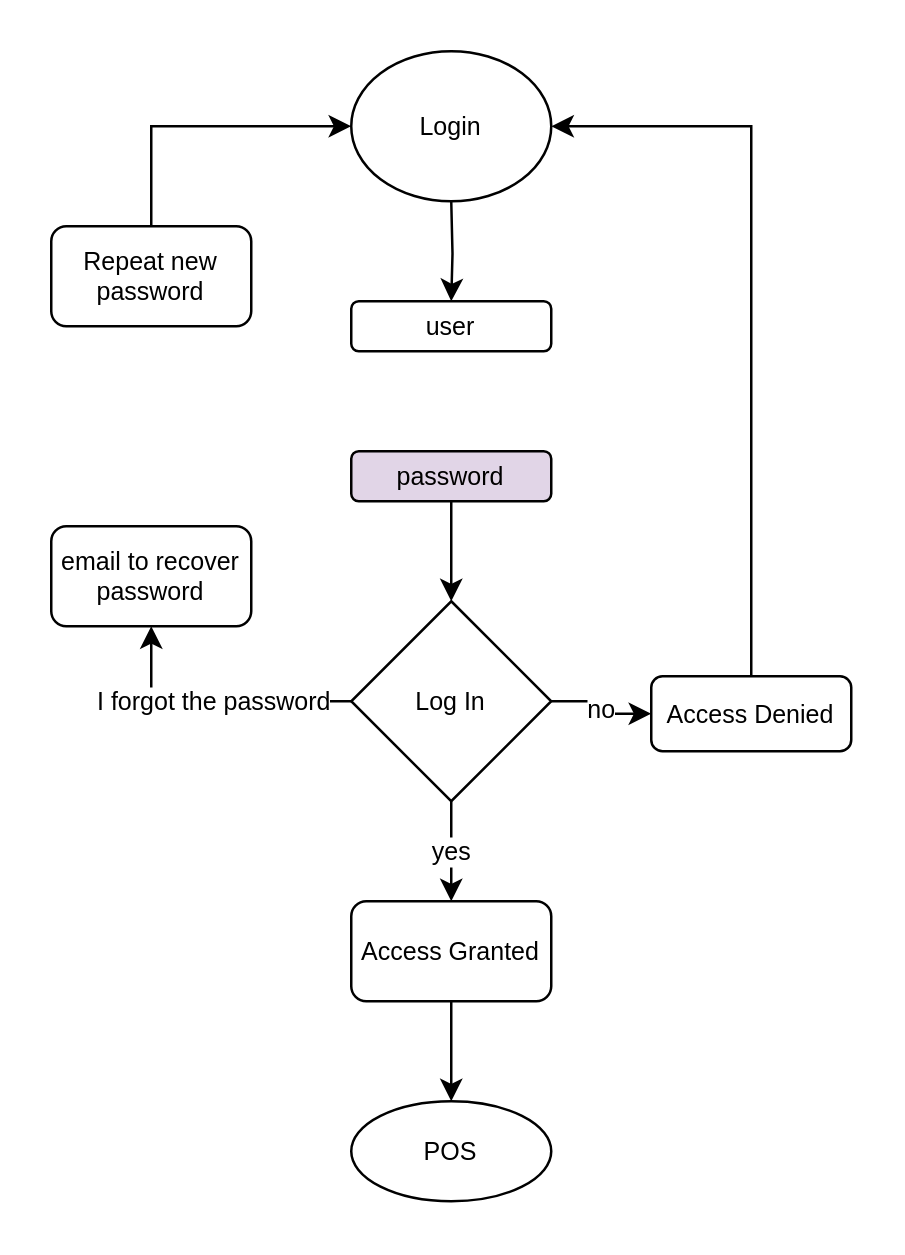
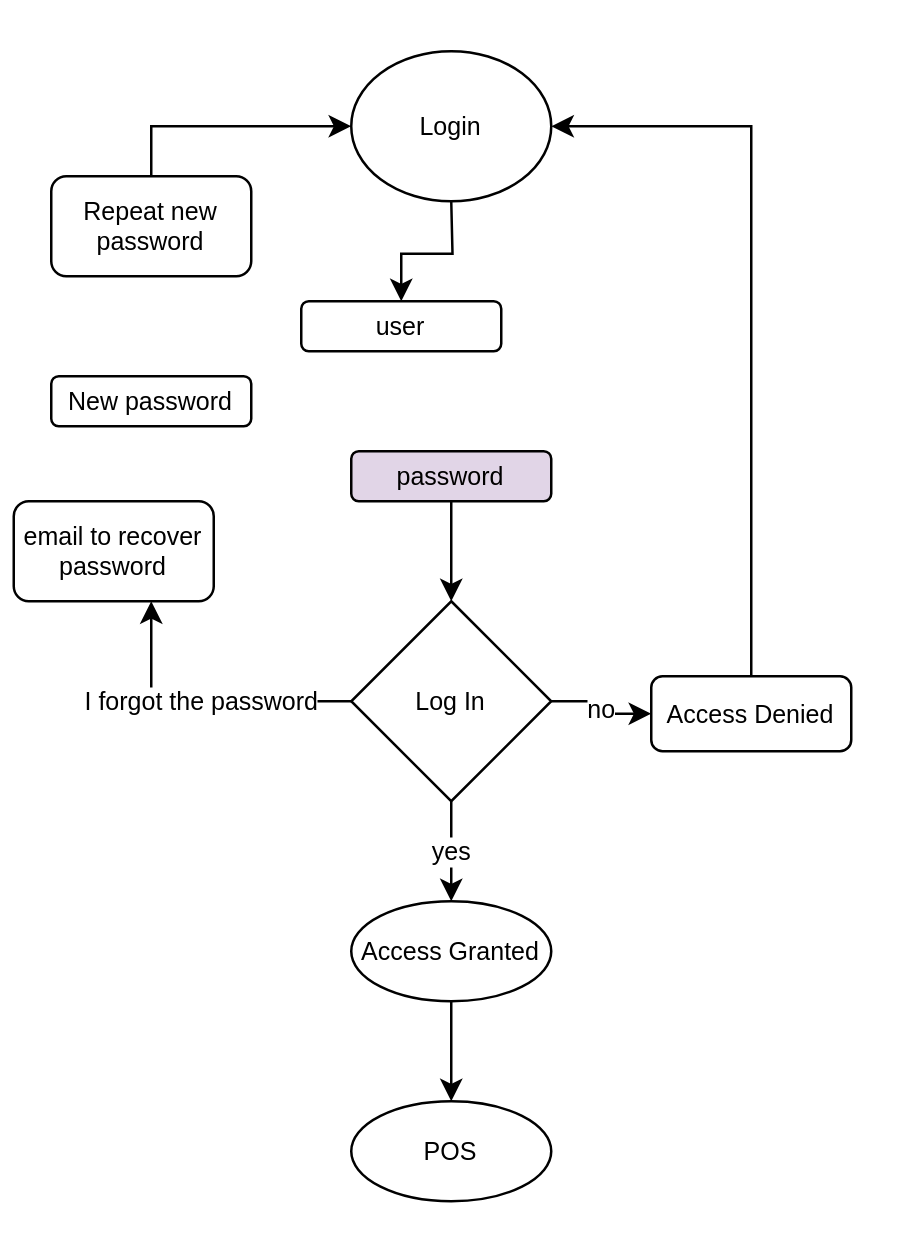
node "Repeat new password": moved (151, 276) -> (151, 226)
node "user": moved (451, 326) -> (401, 326)
node "New password": added
node "email to recover password": moved (151, 576) -> (114, 551)
node "Access Granted": shape rounded rectangle -> ellipse
